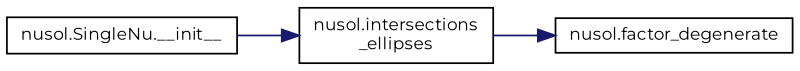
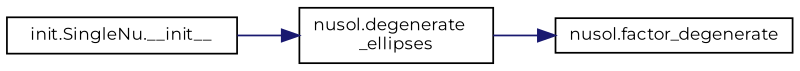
node "nusol.SingleNu.__init__": label "nusol.SingleNu.__init__" -> "init.SingleNu.__init__"
node "nusol.intersections _ellipses": label "nusol.intersections _ellipses" -> "nusol.degenerate _ellipses"
